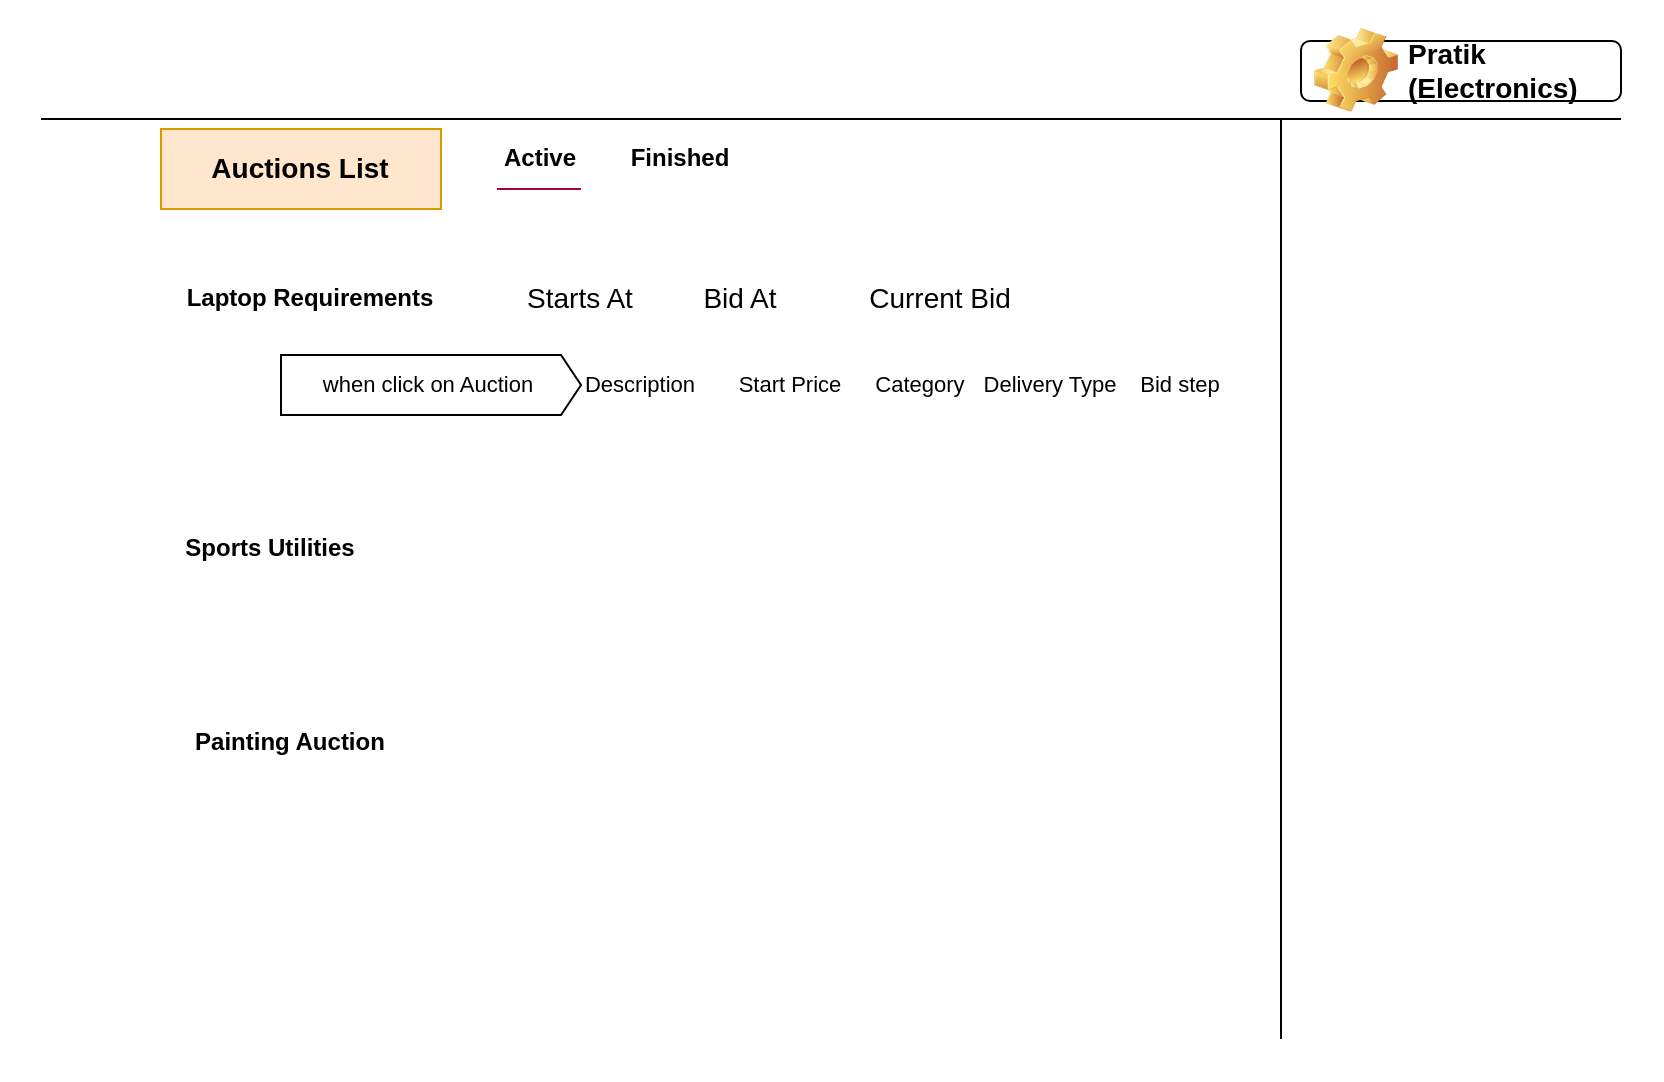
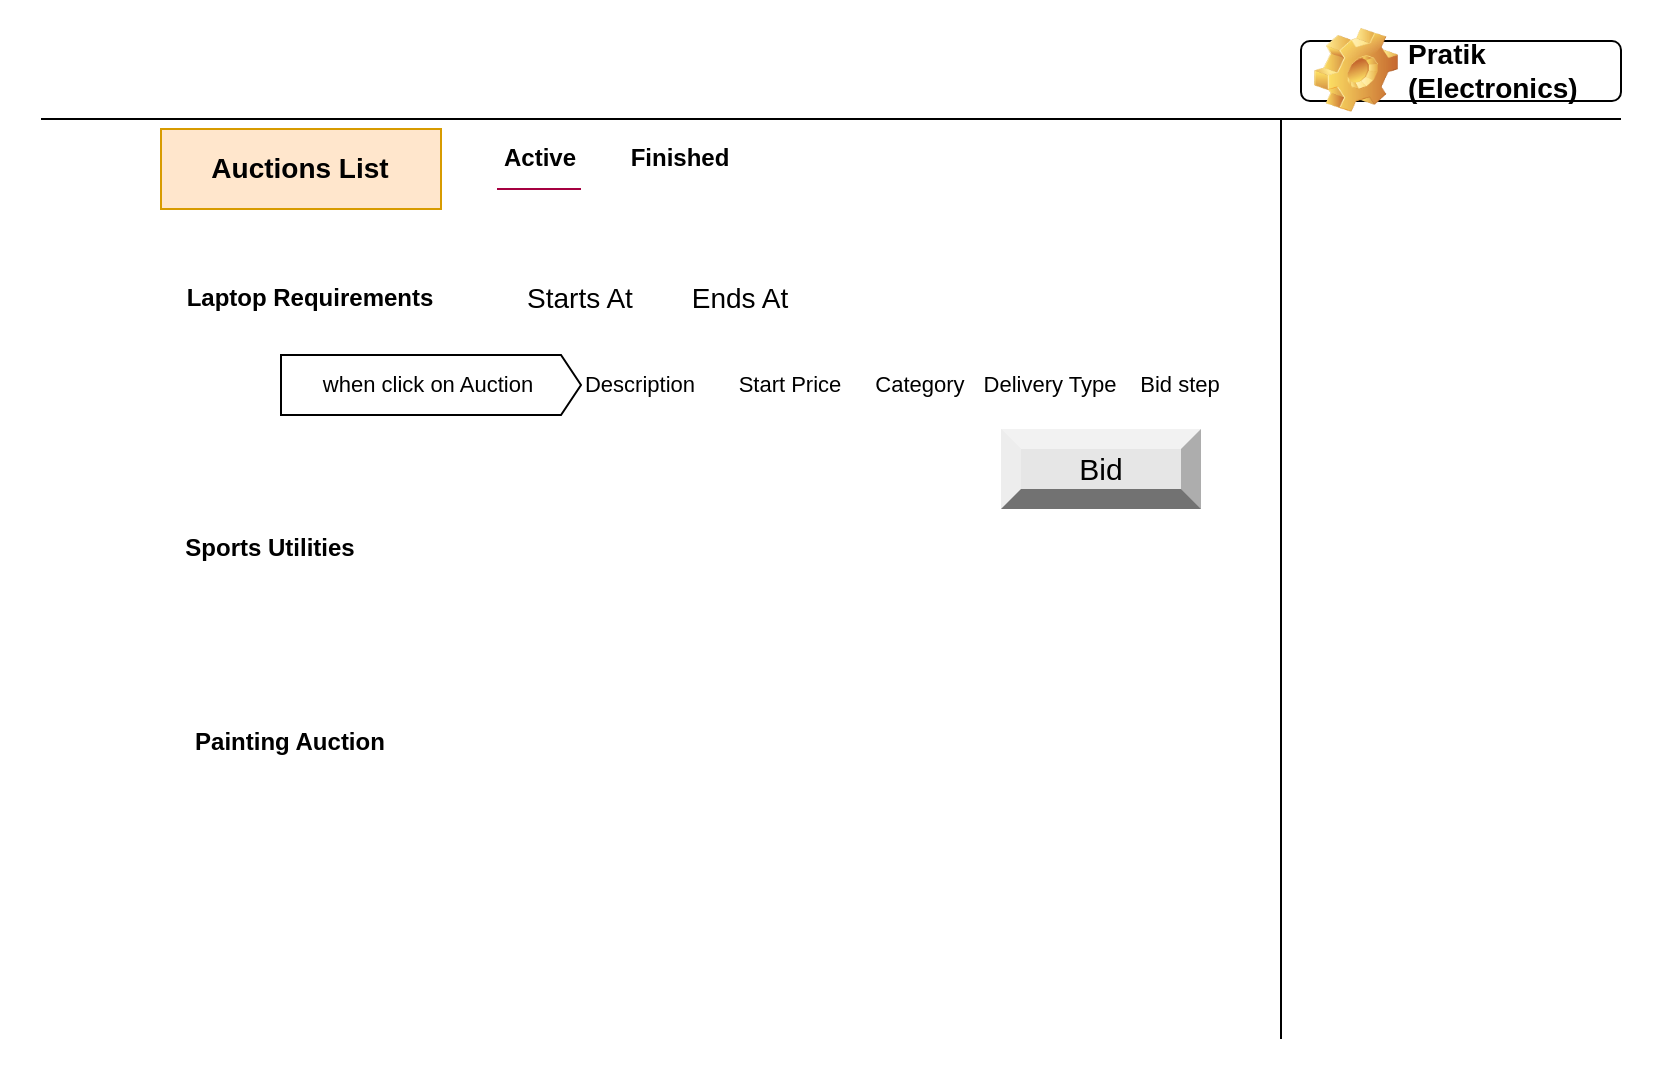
node "Bid At": label "Bid At" -> "Ends At"
node "Current Bid": removed
node "Bid": added
